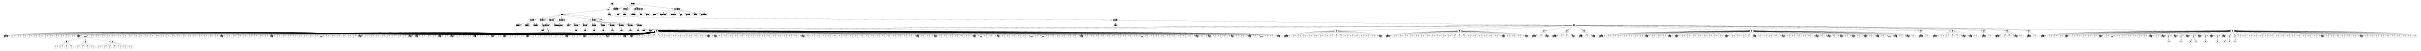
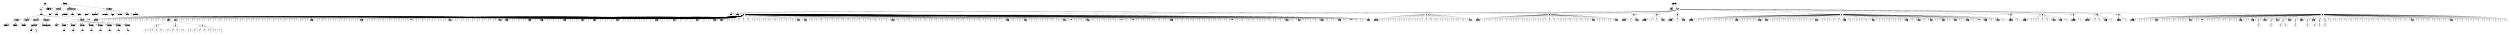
node "body": removed
